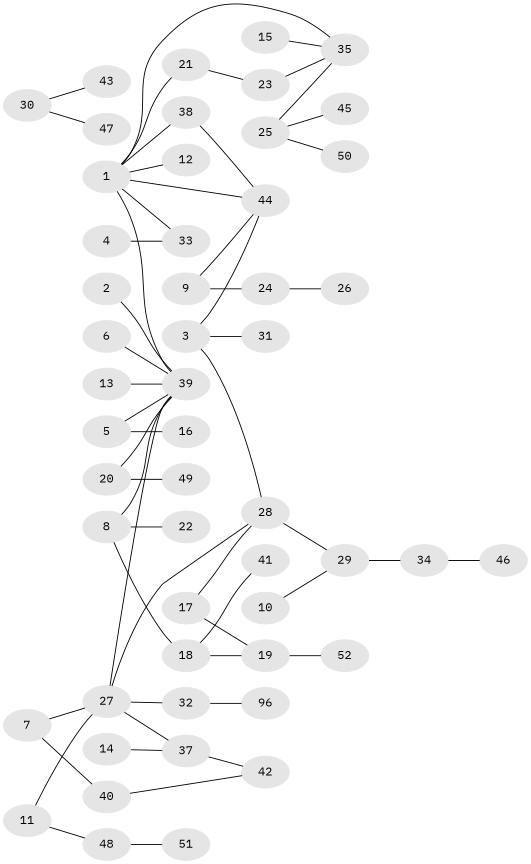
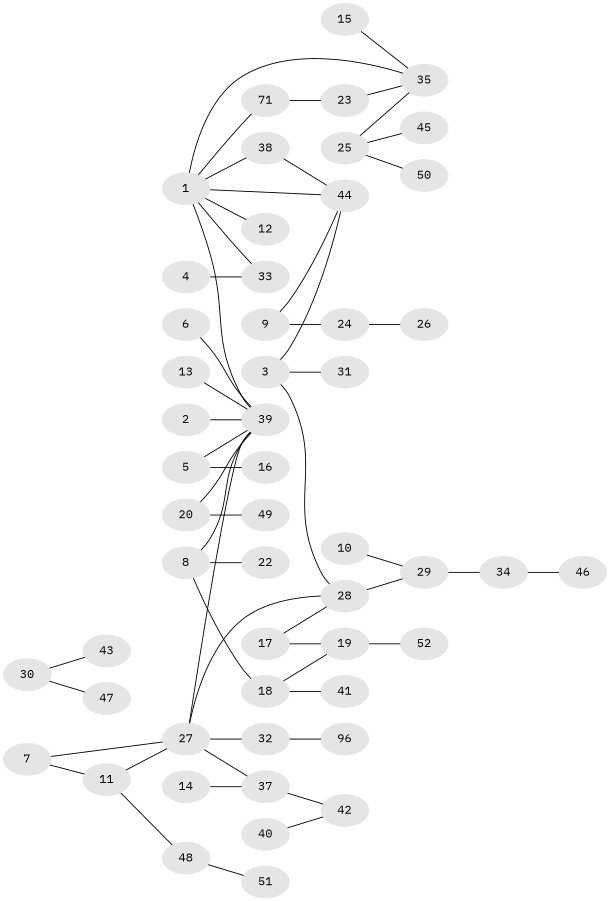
node "21": label "21" -> "71"
edge "7" -- "40": now "7" -- "11"
